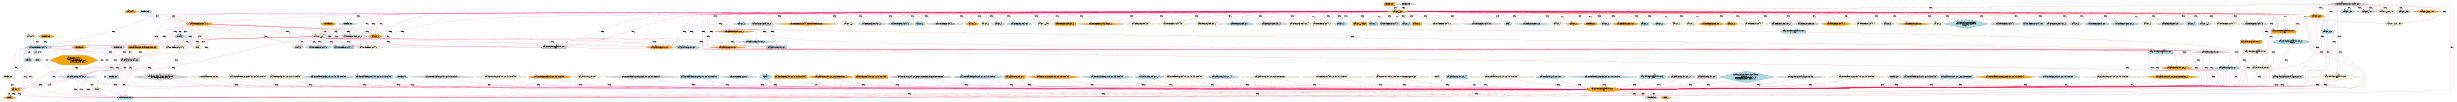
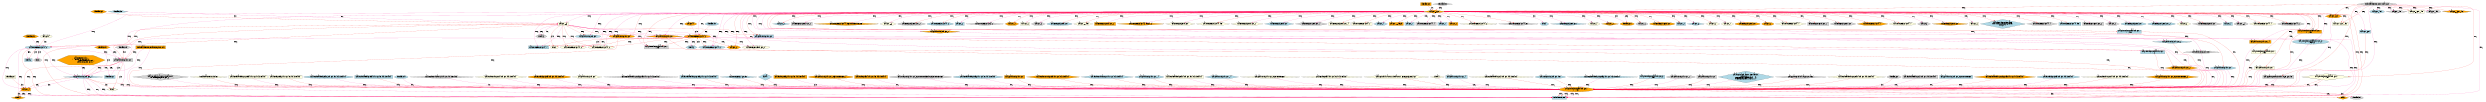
edge "(Call,ND_TCHECK2(tptr[0], 5))" -> "(Call,tptr +=5)": reversed
